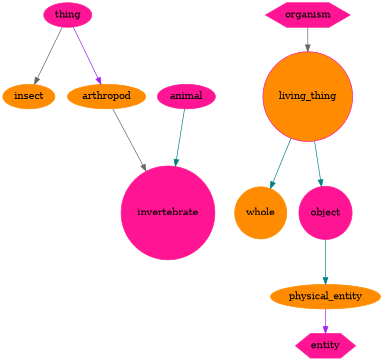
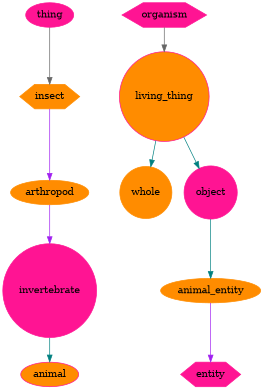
edge "thing" -> "arthropod": now "insect" -> "arthropod"
node "insect": shape ellipse -> hexagon
node "animal": fillcolor deeppink -> darkorange
edge "animal" -> "invertebrate": reversed
edge "arthropod" -> "invertebrate": color gray40 -> purple
node "physical_entity": label "physical_entity" -> "animal_entity"
